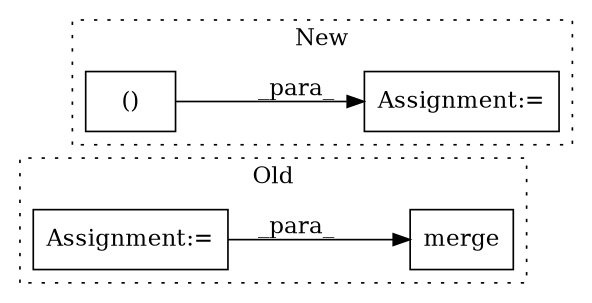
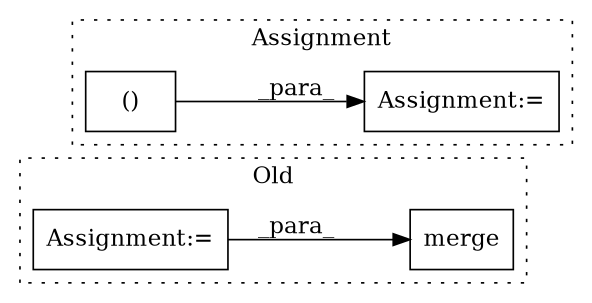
cluster "New": label "New" -> "Assignment"
